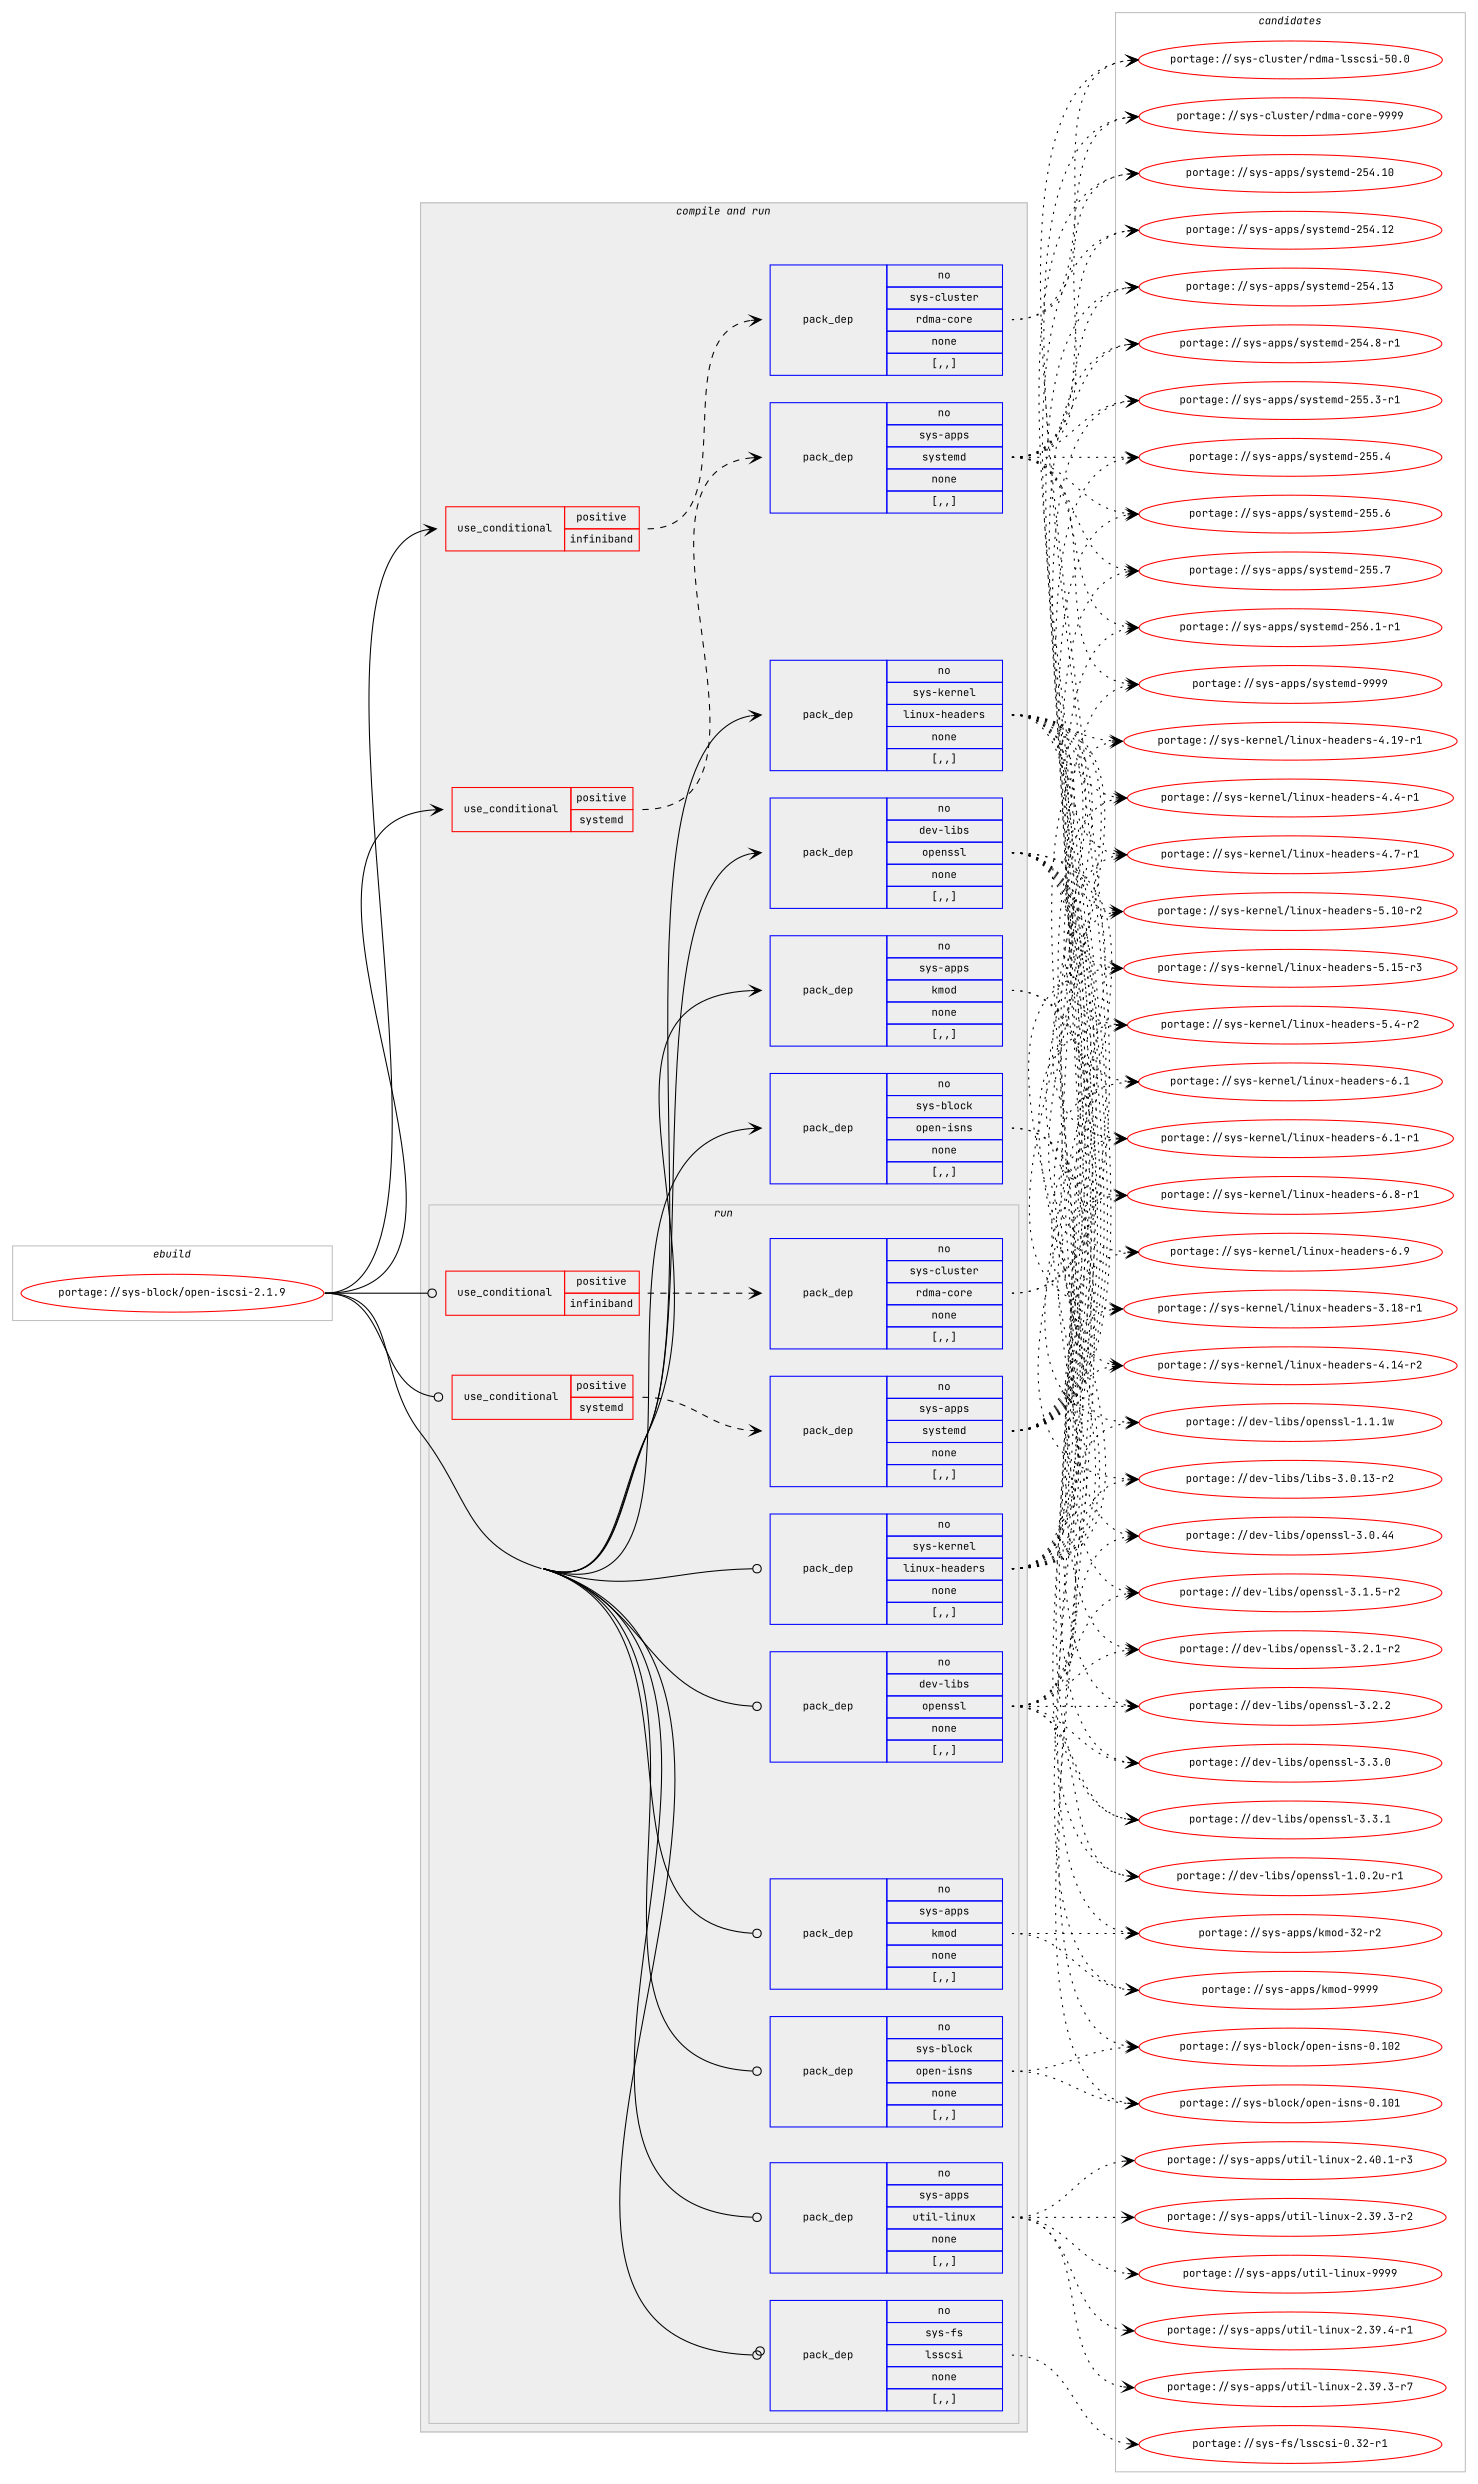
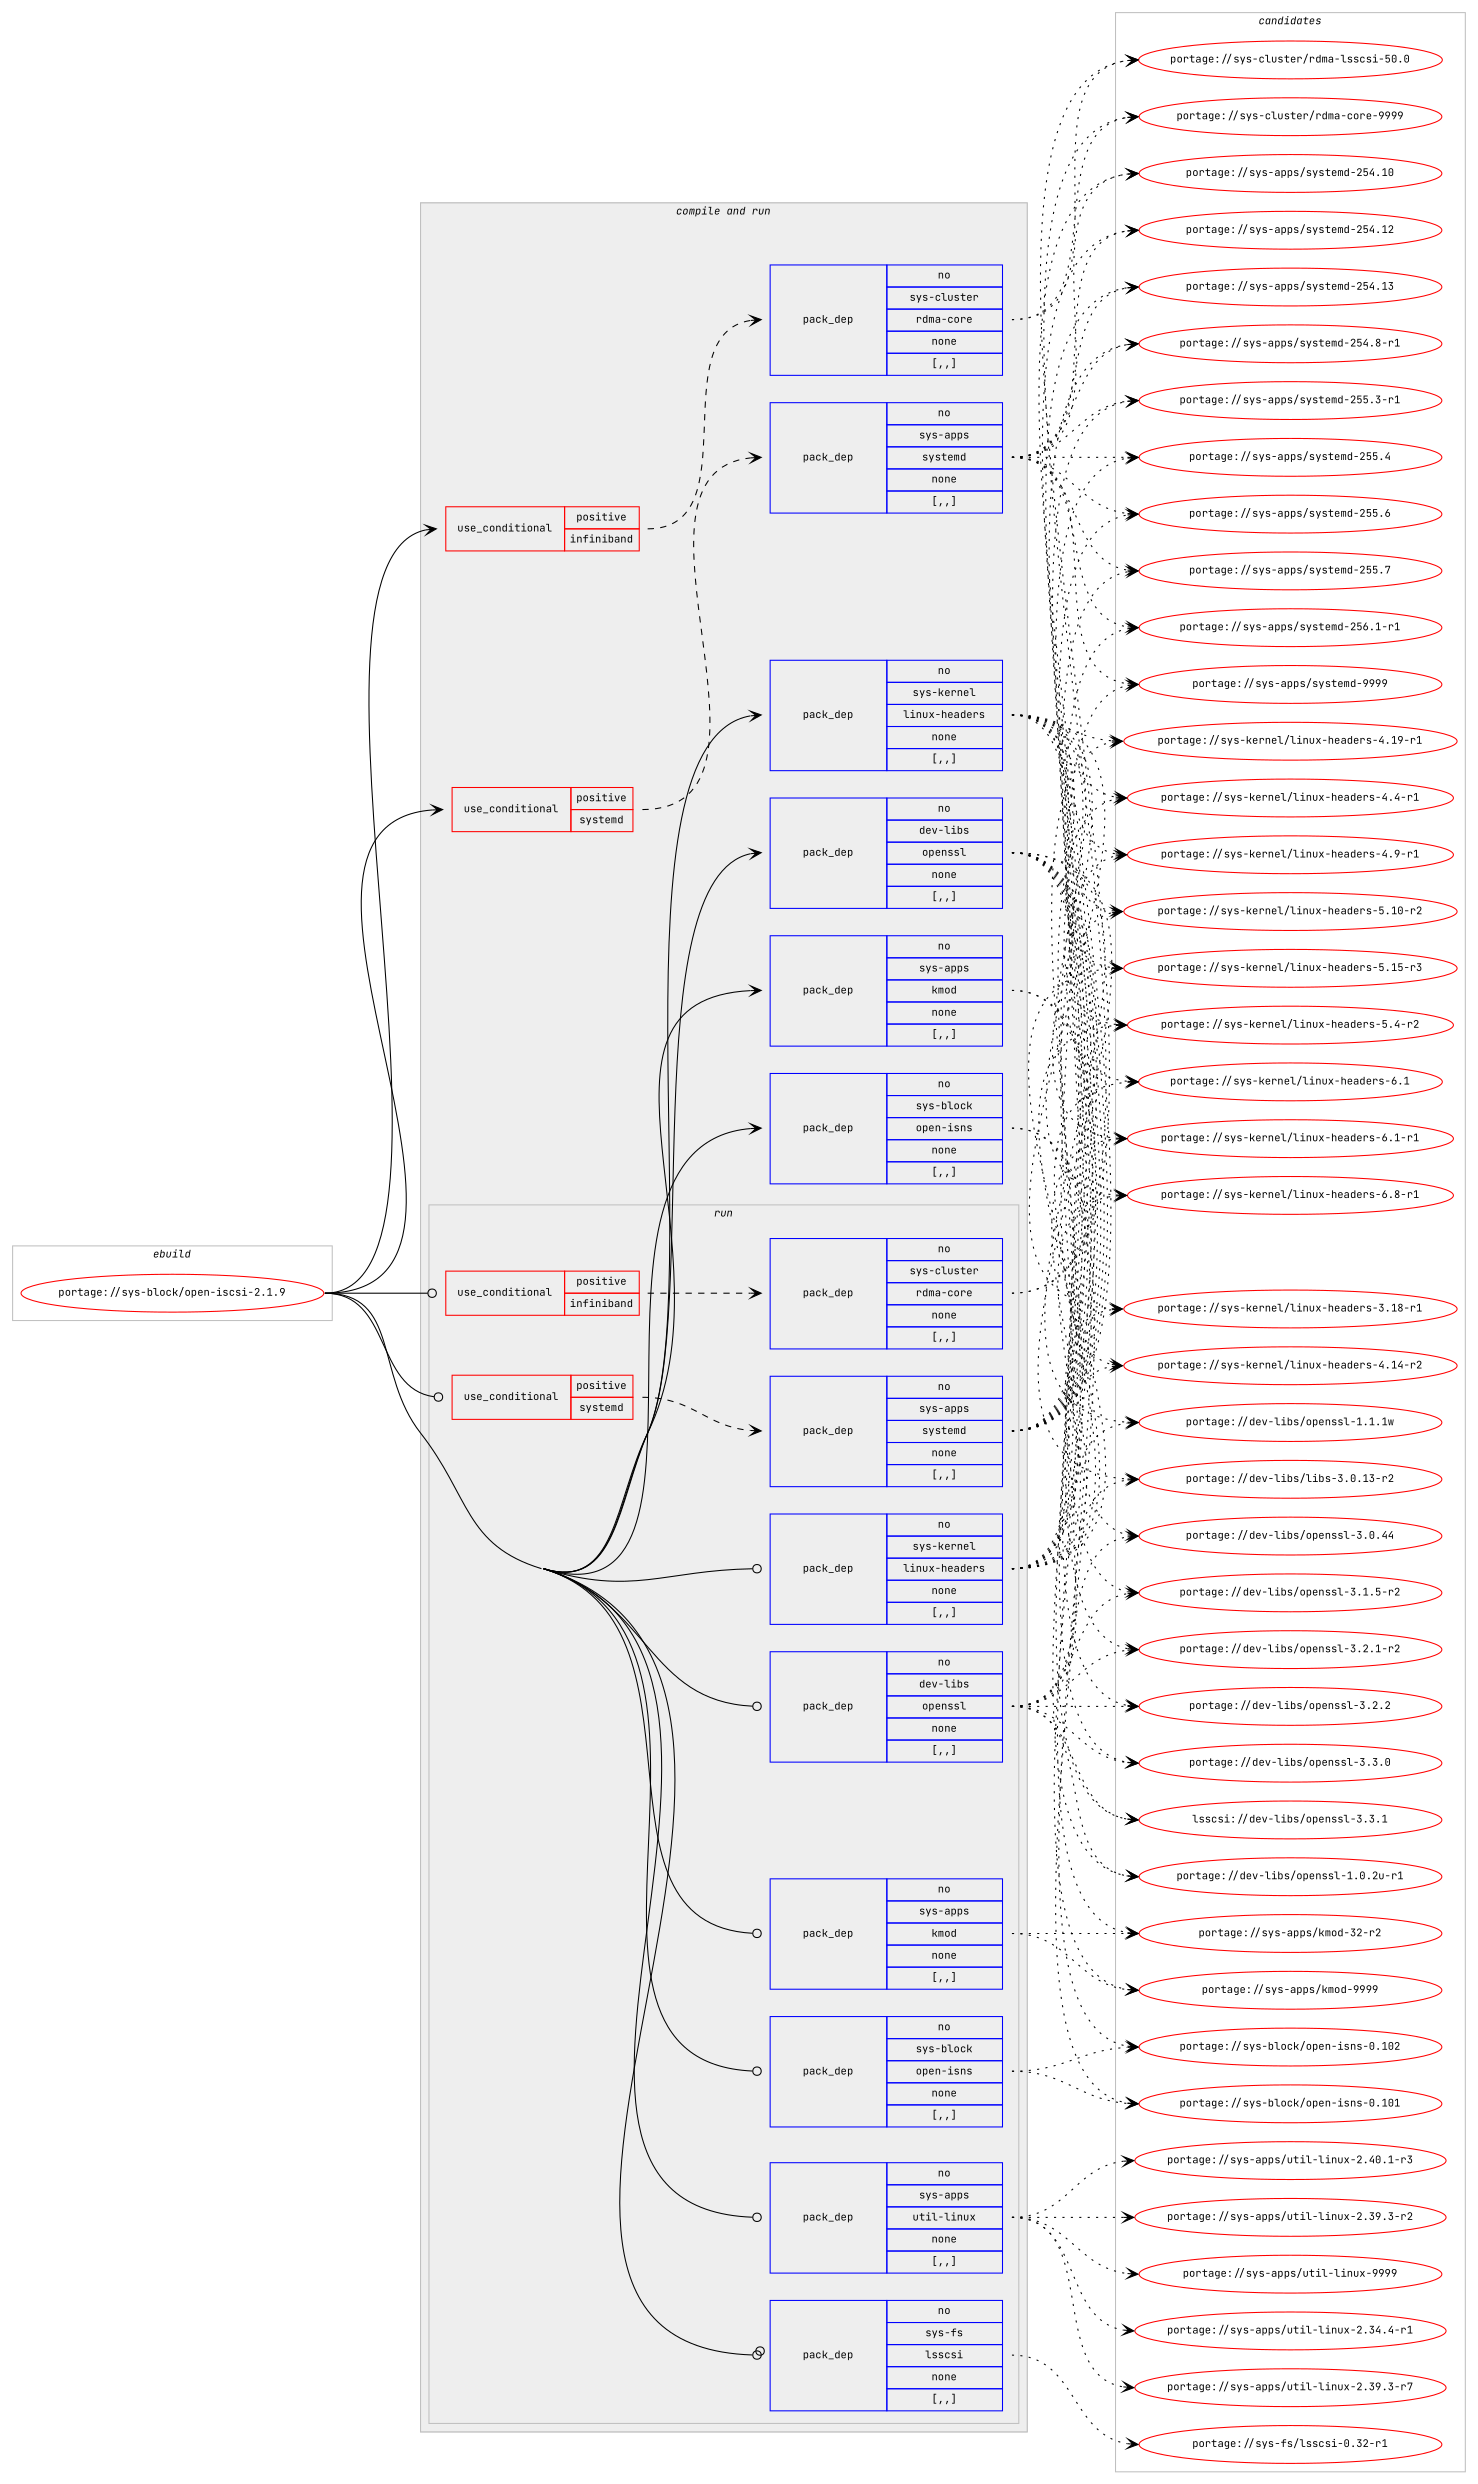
node "portage://sys-kernel/linux-headers-4.7-r1": label "portage://sys-kernel/linux-headers-4.7-r1" -> "portage://sys-kernel/linux-headers-4.9-r1"
node "portage://sys-kernel/linux-headers-6.9": removed
node "portage://dev-libs/openssl-3.3.1": label "portage://dev-libs/openssl-3.3.1" -> "lsscsi://dev-libs/openssl-3.3.1"
node "portage://sys-apps/util-linux-2.39.4-r1": label "portage://sys-apps/util-linux-2.39.4-r1" -> "portage://sys-apps/util-linux-2.34.4-r1"
